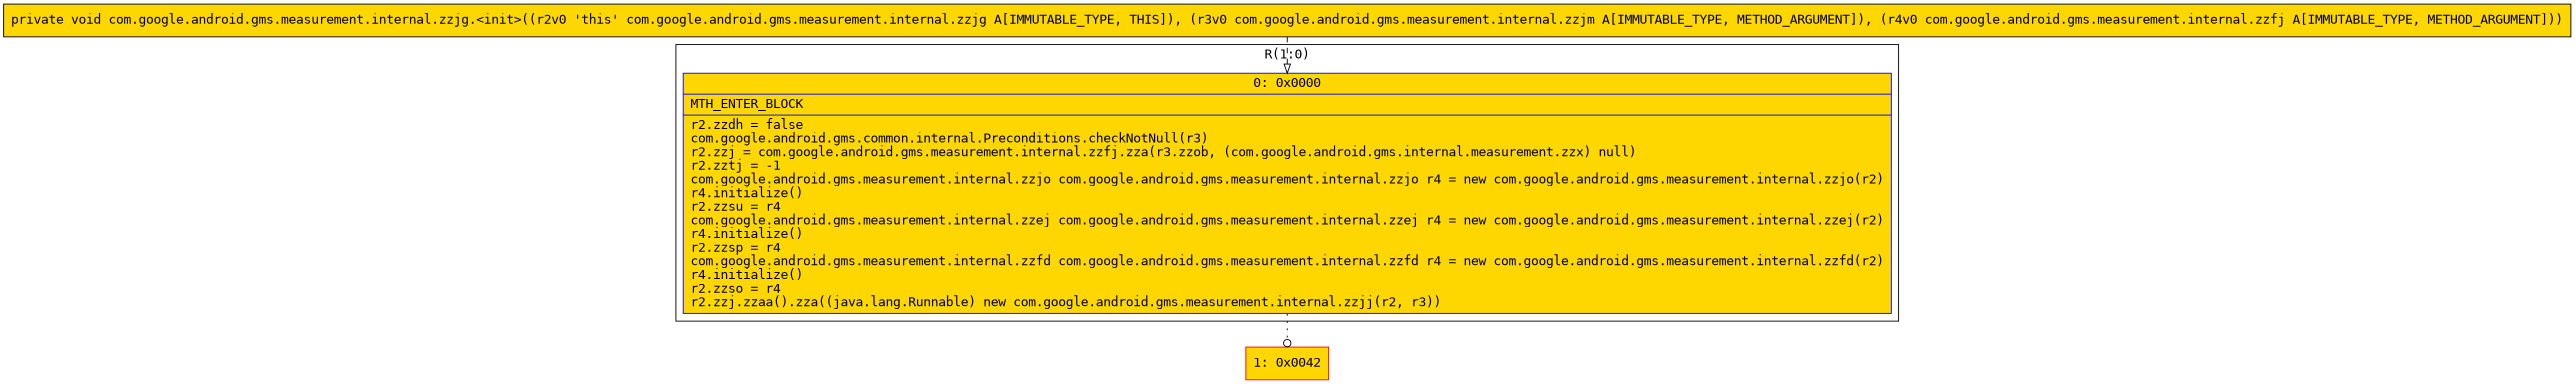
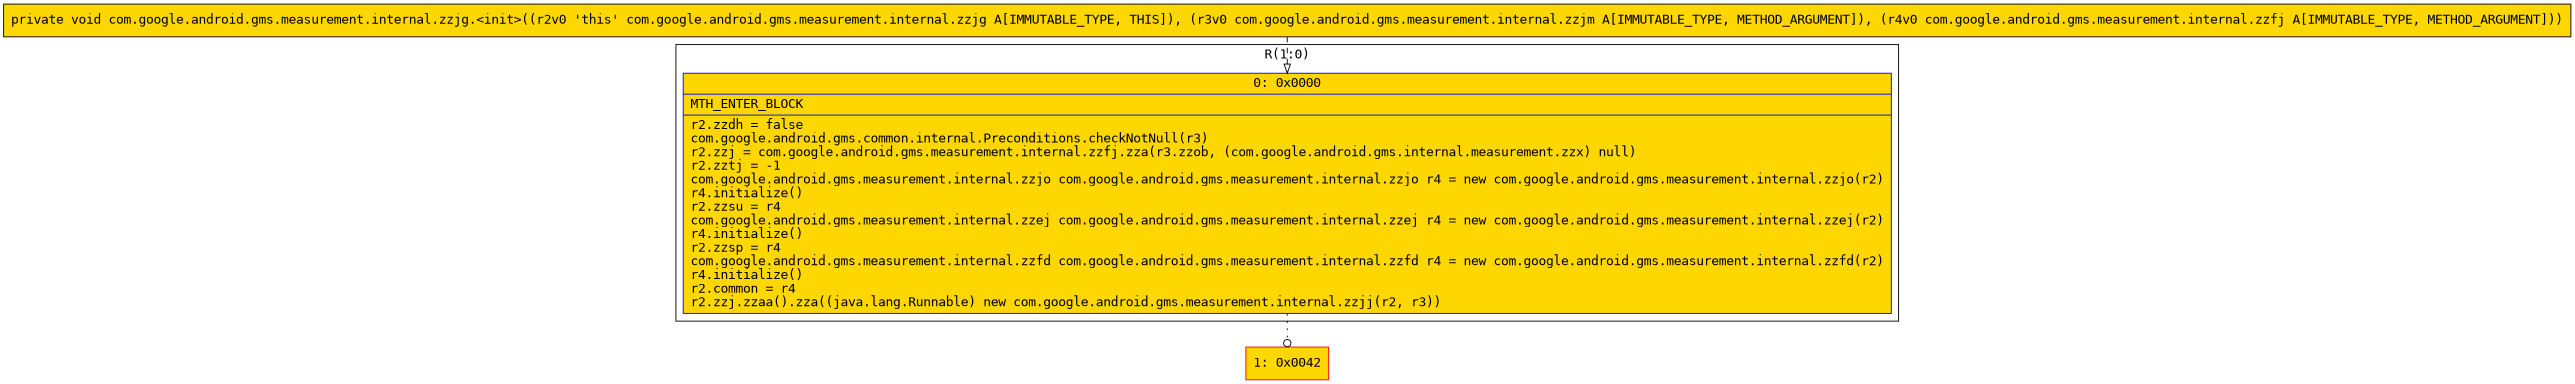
node "0: 0x0000": text "r2.zzso = r4" -> "r2.common = r4"
